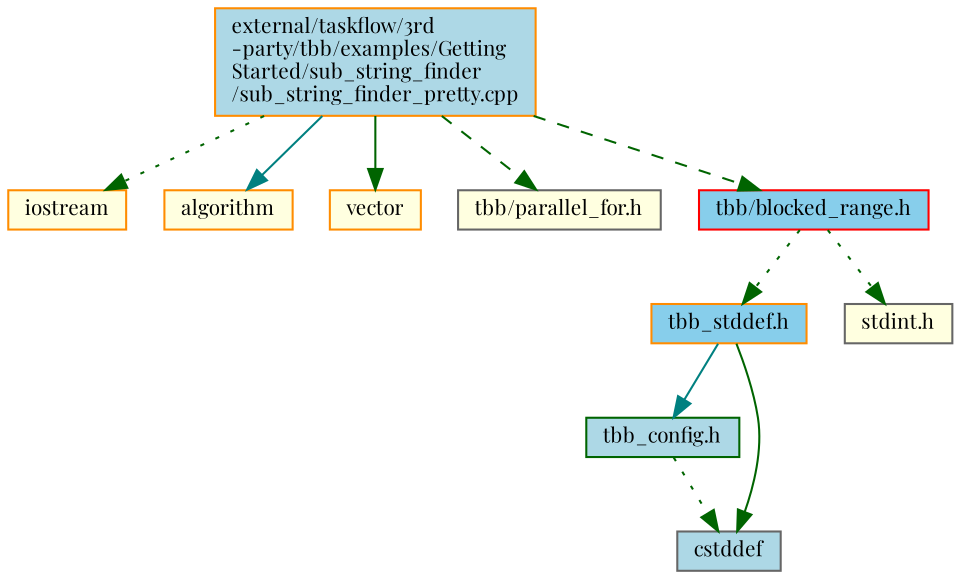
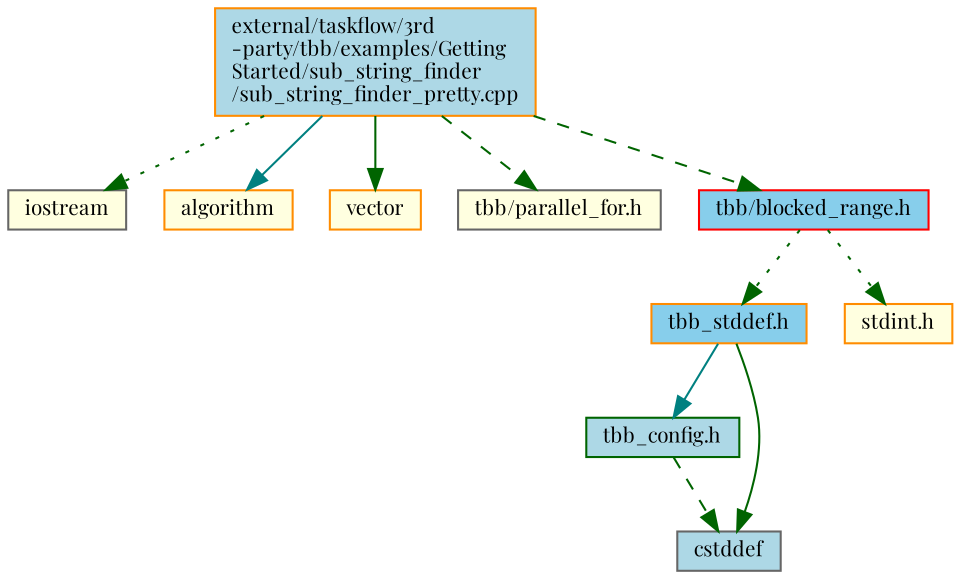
node "iostream": color darkorange -> gray40
node "stdint.h": color gray40 -> darkorange
edge "tbb_config.h" -> "cstddef": style dotted -> dashed
